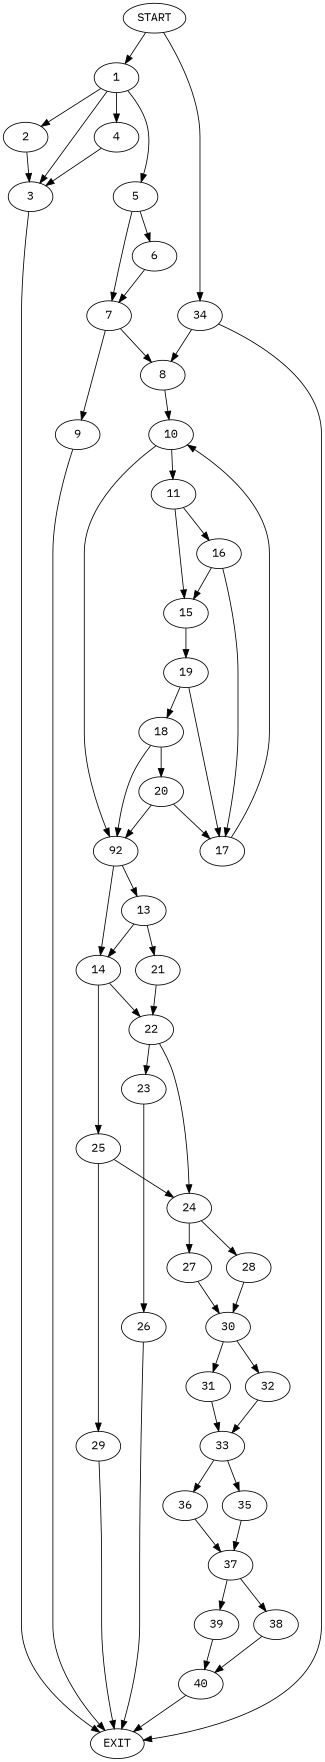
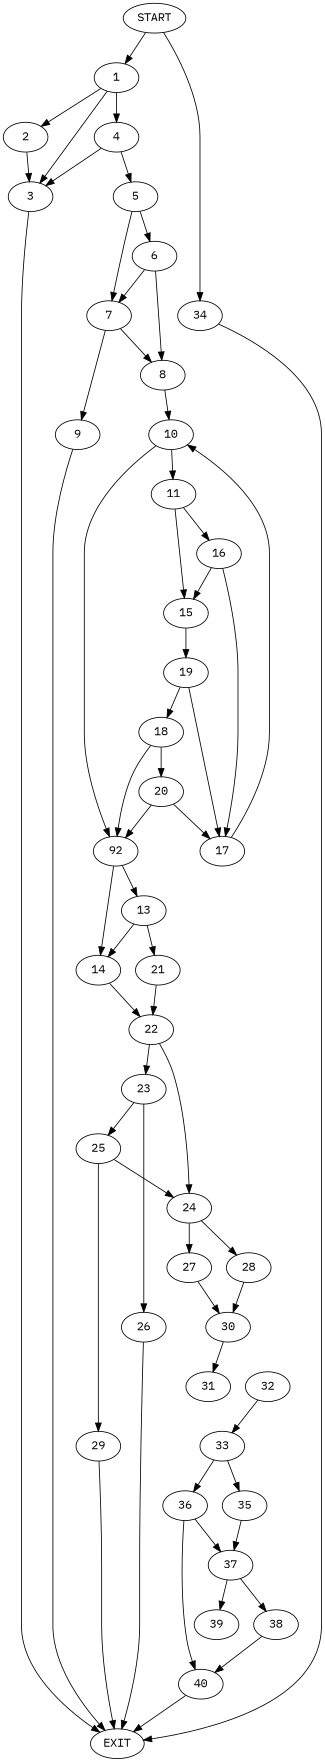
edge "1" -> "5": now "4" -> "5"
edge "34" -> "8": now "6" -> "8"
edge "14" -> "25": now "23" -> "25"
edge "30" -> "32": removed
edge "31" -> "33": removed
edge "39" -> "40": now "36" -> "40"
